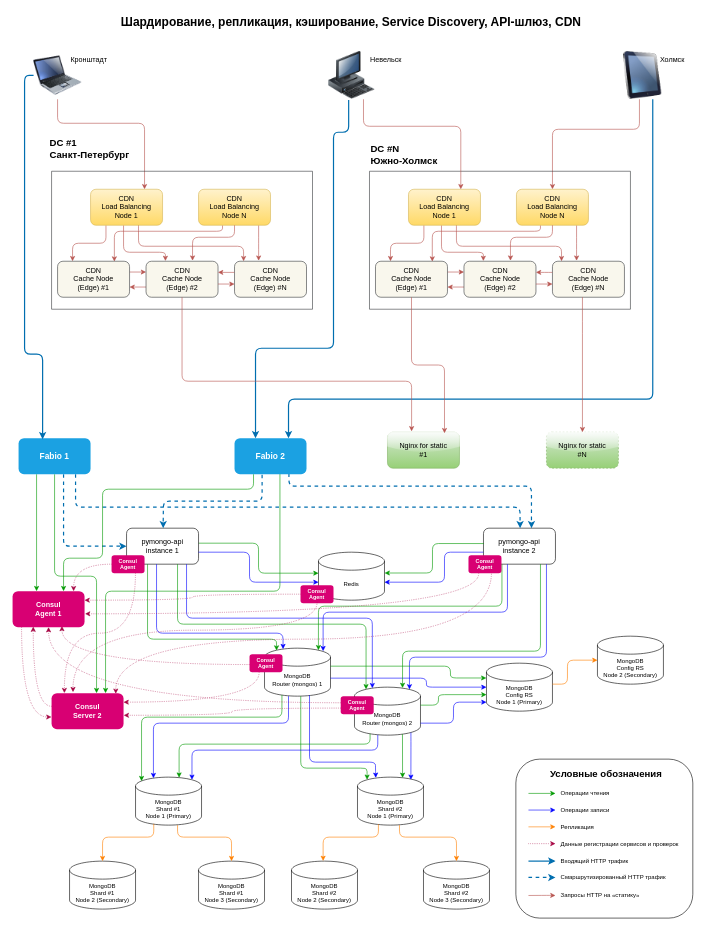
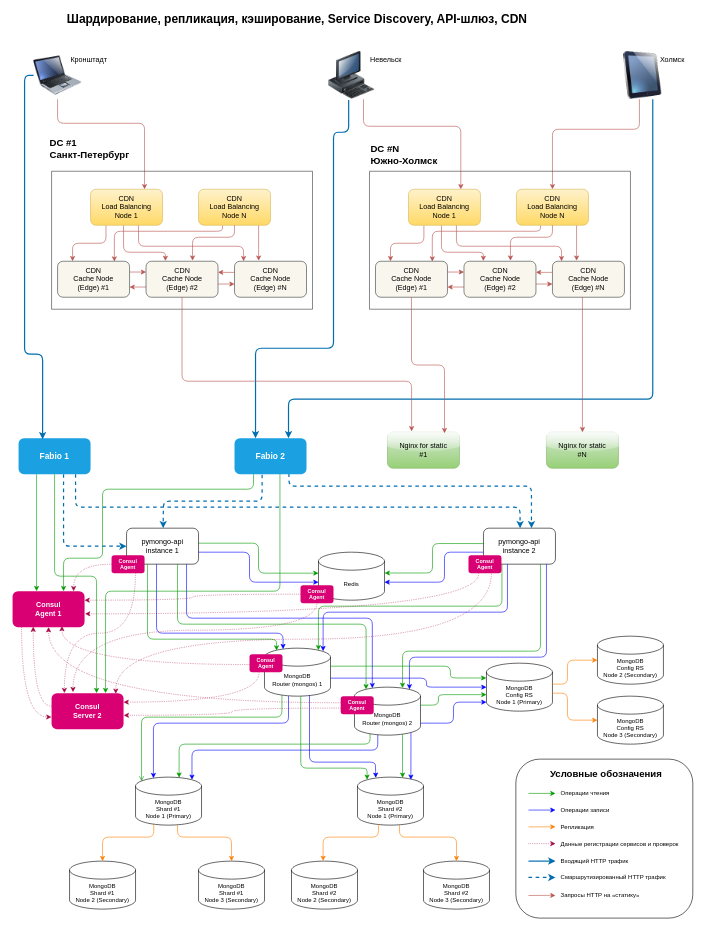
node "Шардирование, репликация, кэширование, Service Discovery, API-шлюз, CDN": moved (351, 21) -> (297, 18)
node "Nginx for static #N": style dashed -> solid
edge "MongoDBConfig RS Node 1 (Primary)" -> "MongoDB Config RS Node 3 (Secondary)": added
node "MongoDB Config RS Node 3 (Secondary)": added
edge "MongoDB Router (mongos) 1" -> "MongoDB Shard #1 Node 1 (Primary)": arrowhead classic -> open
